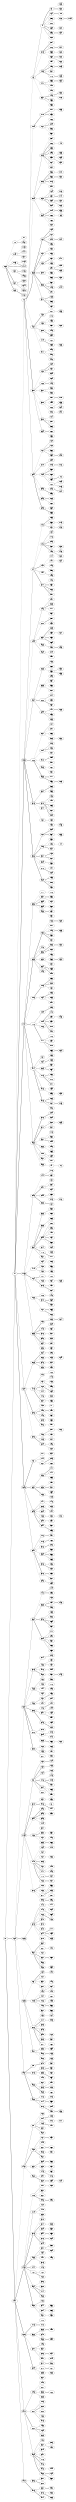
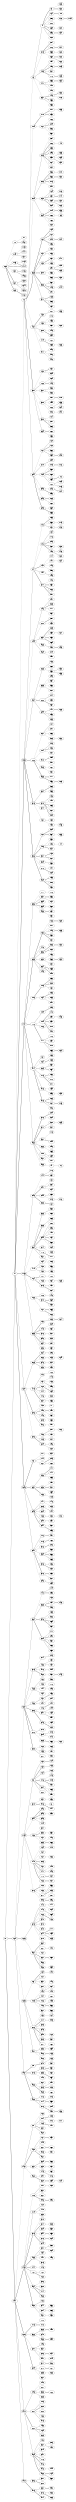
node "v129": removed
node "v562": removed
edge "v310" -- "v739": removed
